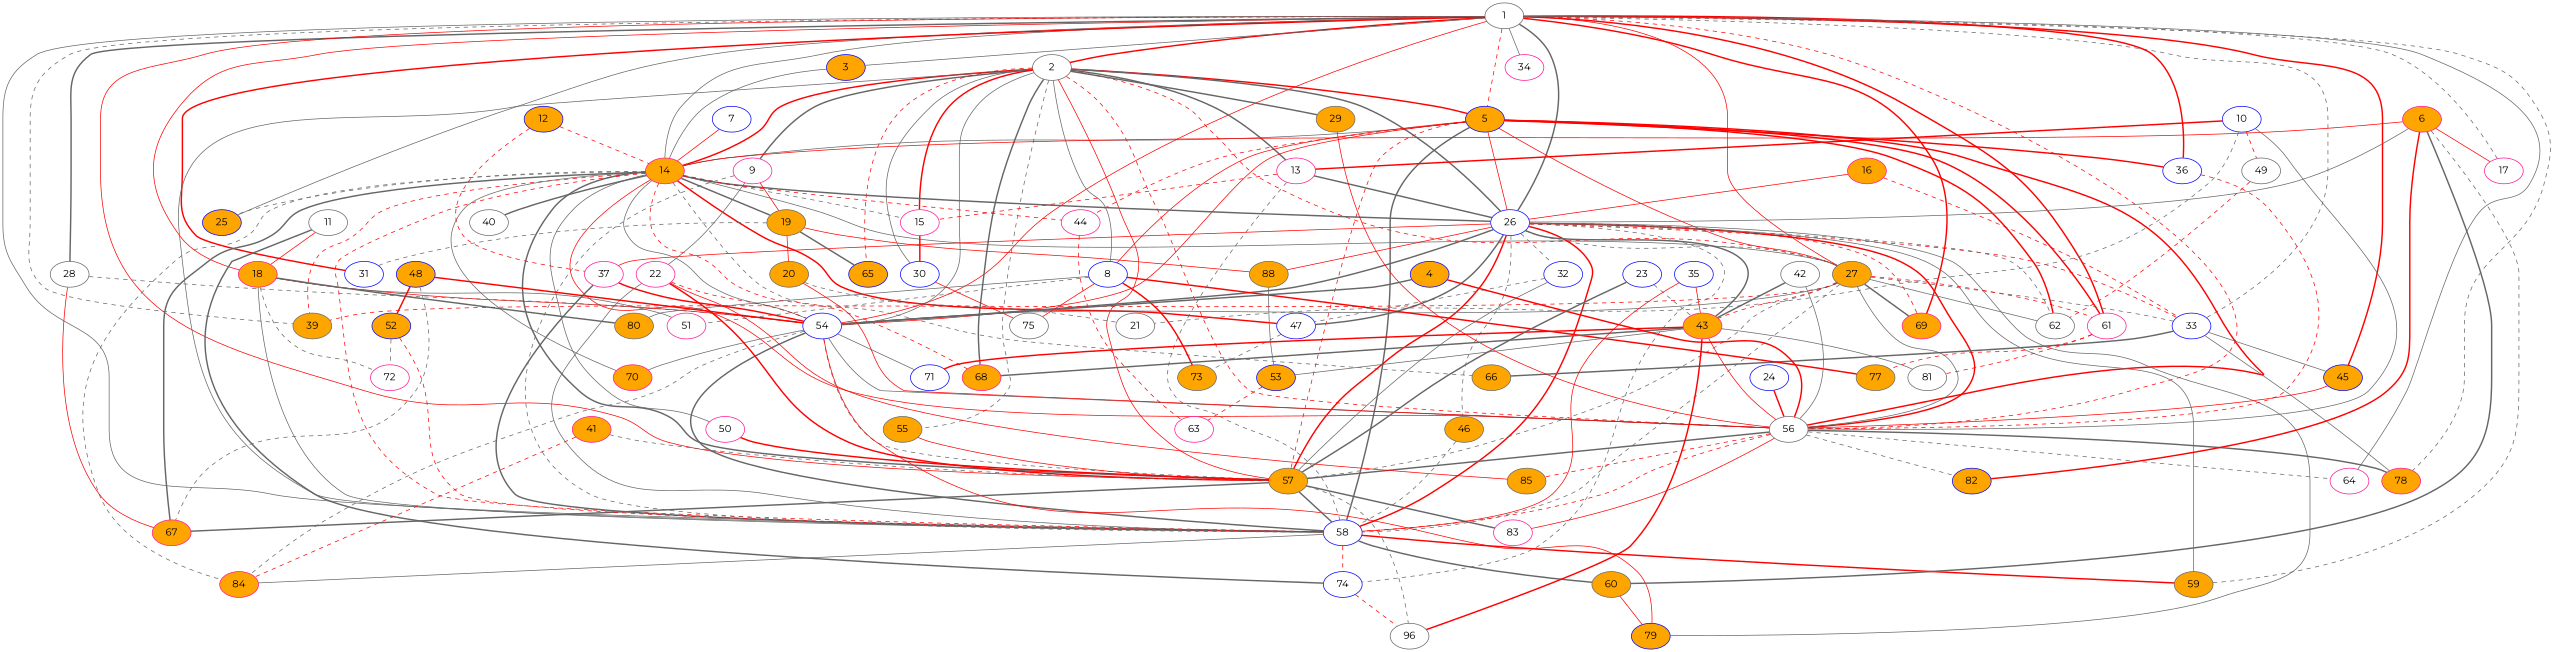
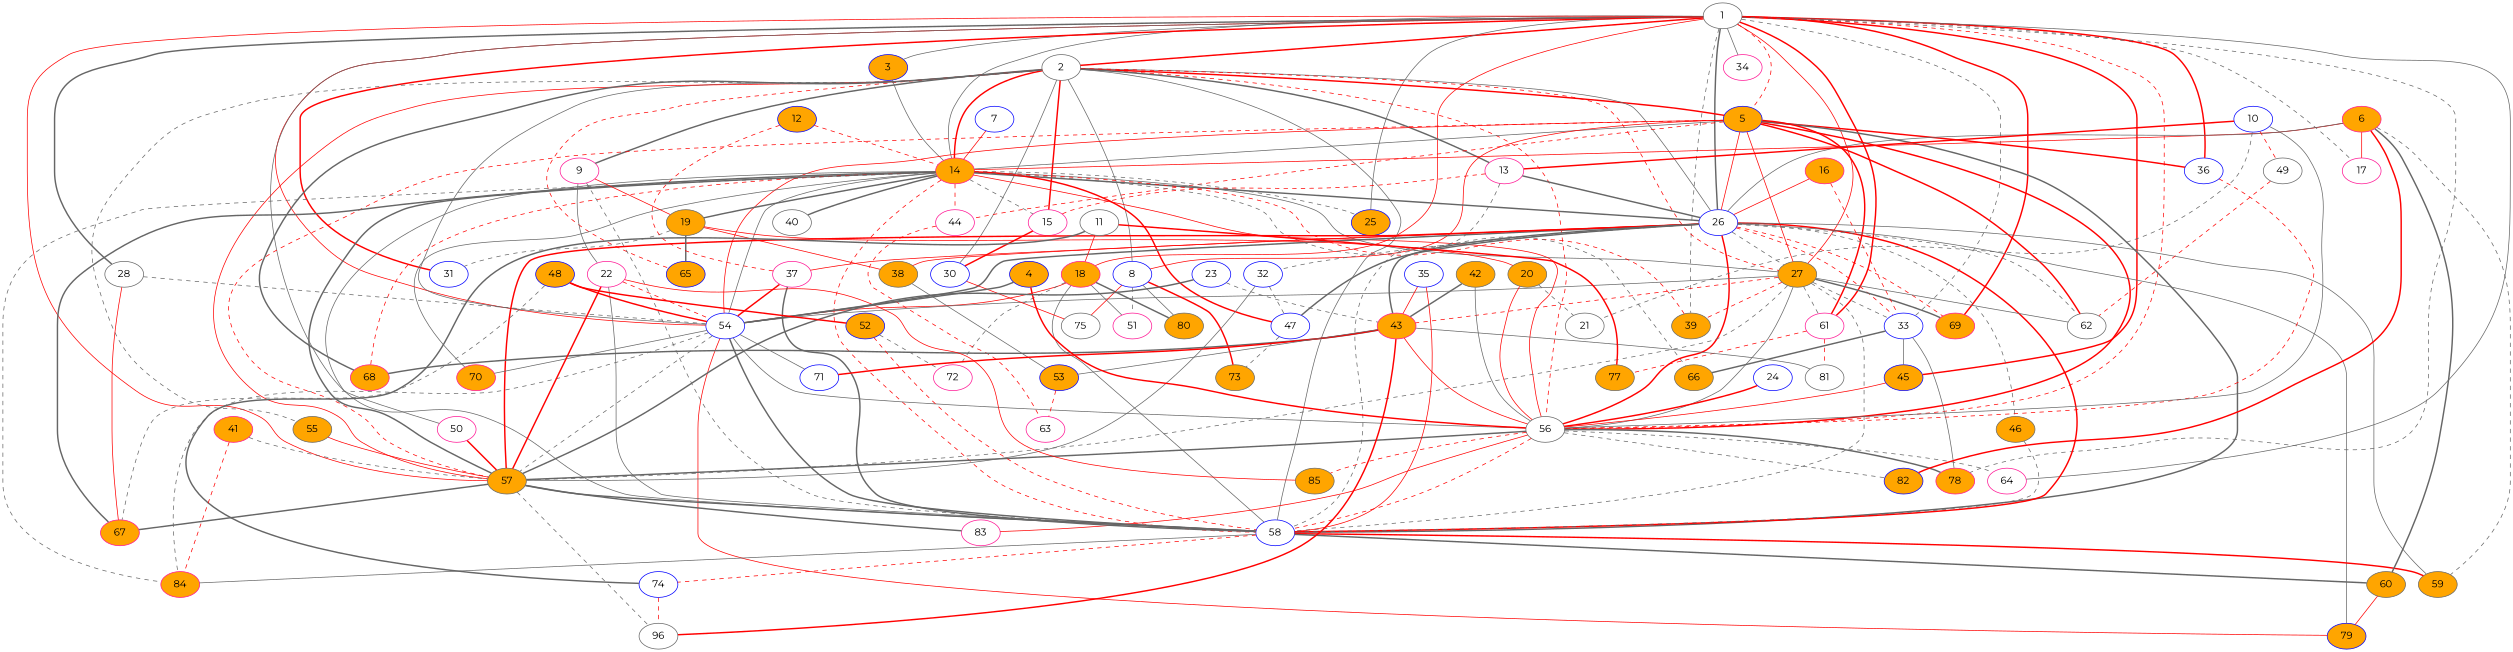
edge "2" -- "26": style bold -> solid
node "29": removed
node "88": label "88" -> "38"
node "42": fillcolor white -> orange
edge "27" -- "61": color red -> gray40
edge "8" -- "77": now "11" -- "77"
edge "26" -- "74": removed
